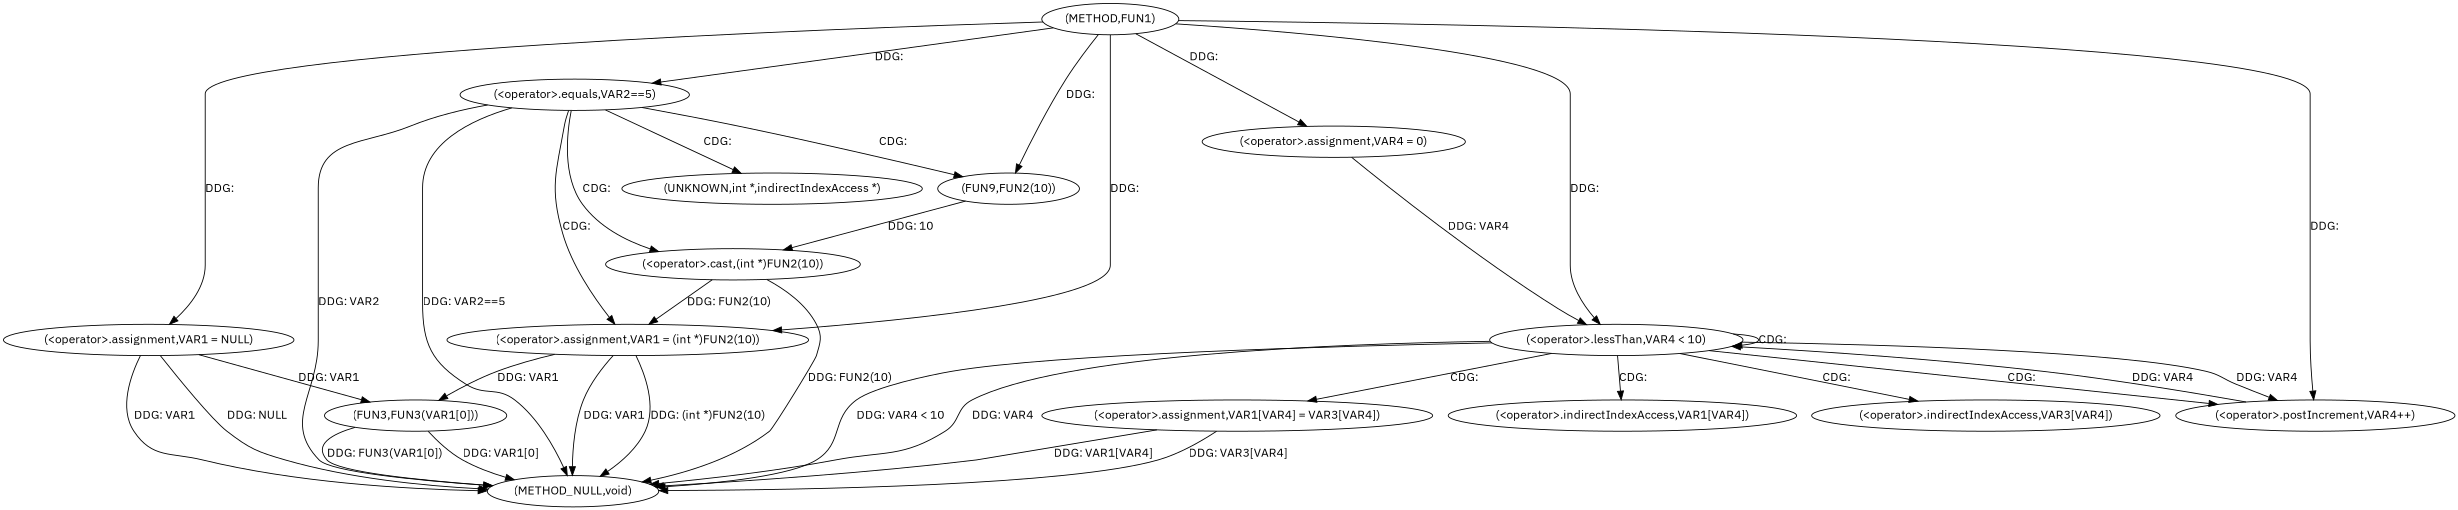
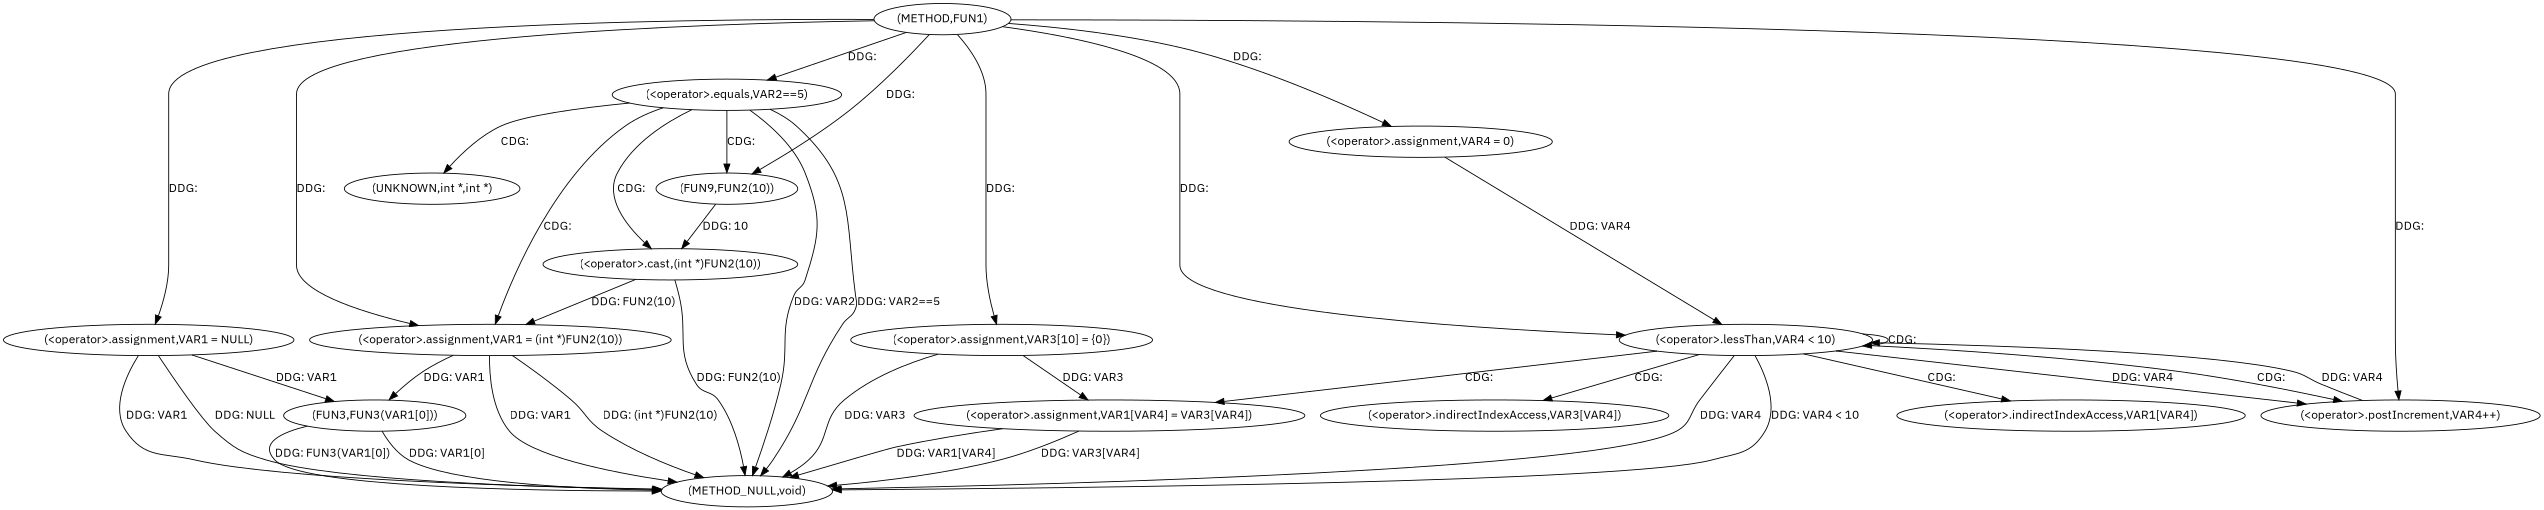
node "(UNKNOWN,int *,indirectIndexAccess *)": label "(UNKNOWN,int *,indirectIndexAccess *)" -> "(UNKNOWN,int *,int *)"
node "(<operator>.assignment,VAR3[10] = {0})": added
